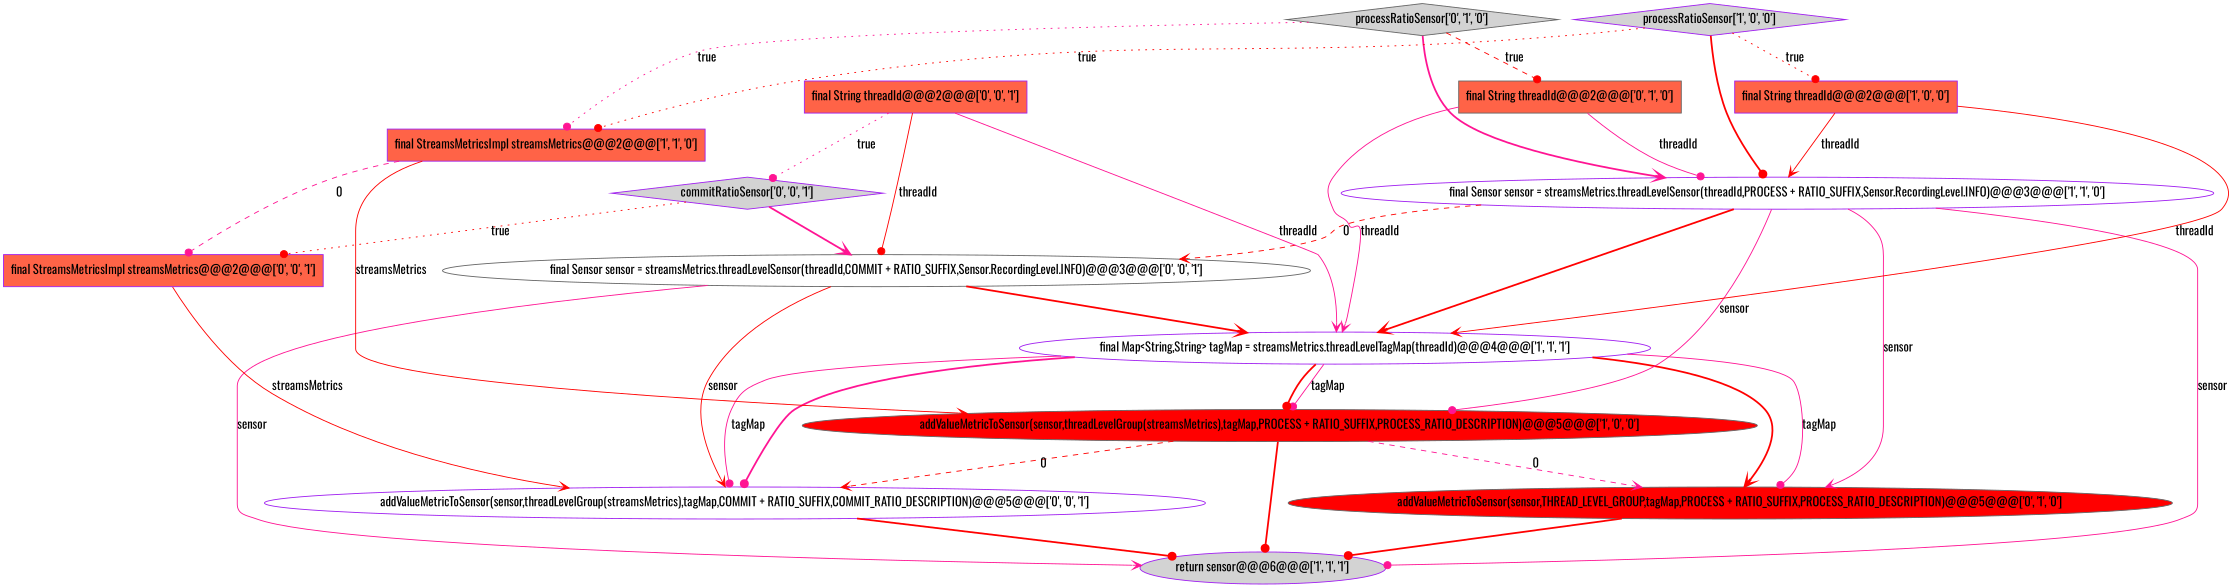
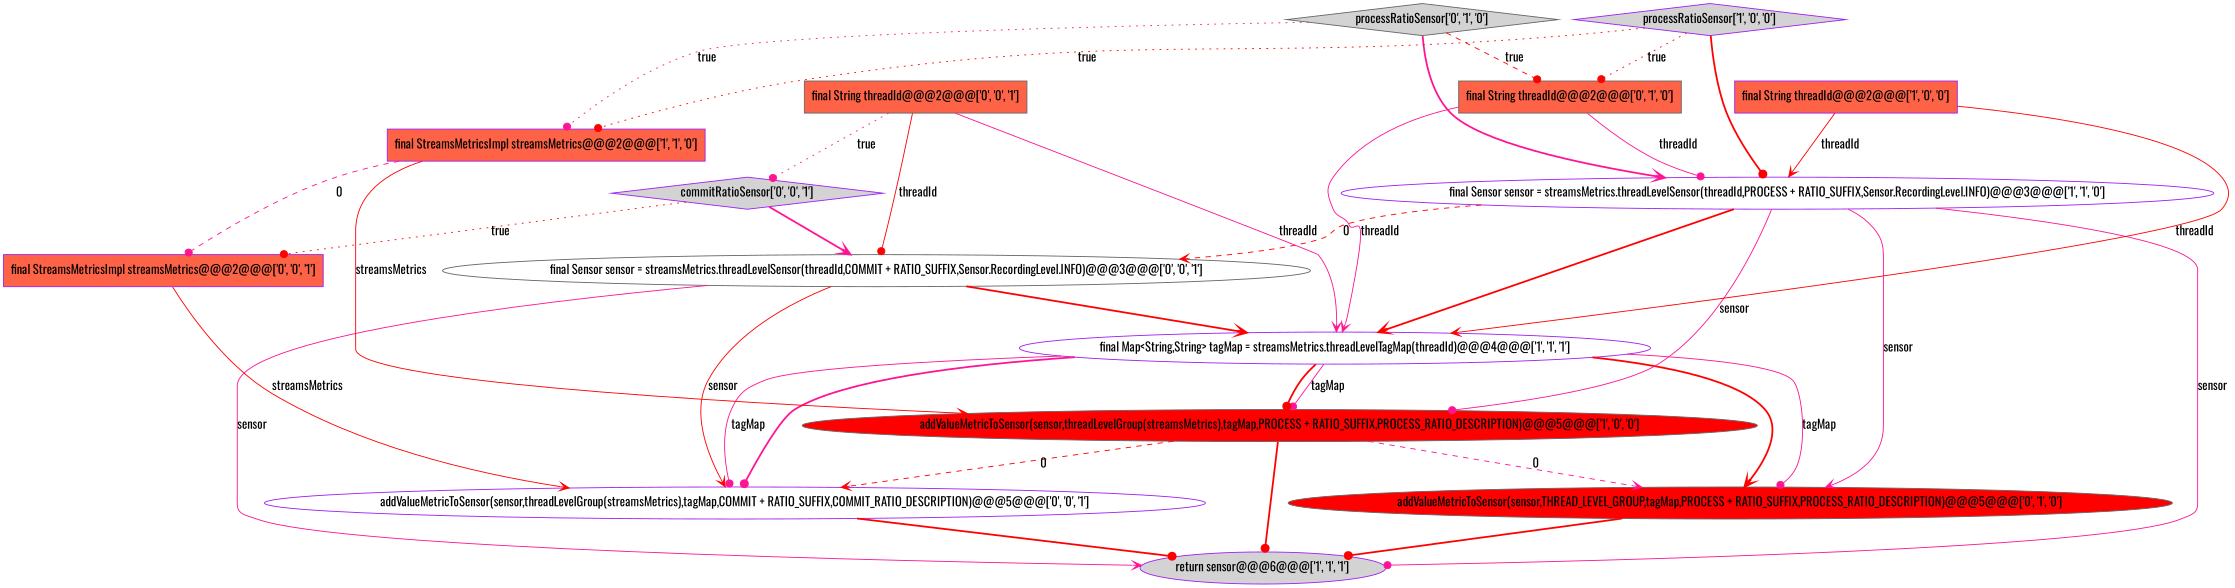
edge "processRatioSensor['1', '0', '0']" -> "final String threadId@@@2@@@['1', '0', '0']": now "processRatioSensor['1', '0', '0']" -> "final String threadId@@@2@@@['0', '1', '0']"
node "final String threadId@@@2@@@['0', '0', '1']": color purple -> gray40
